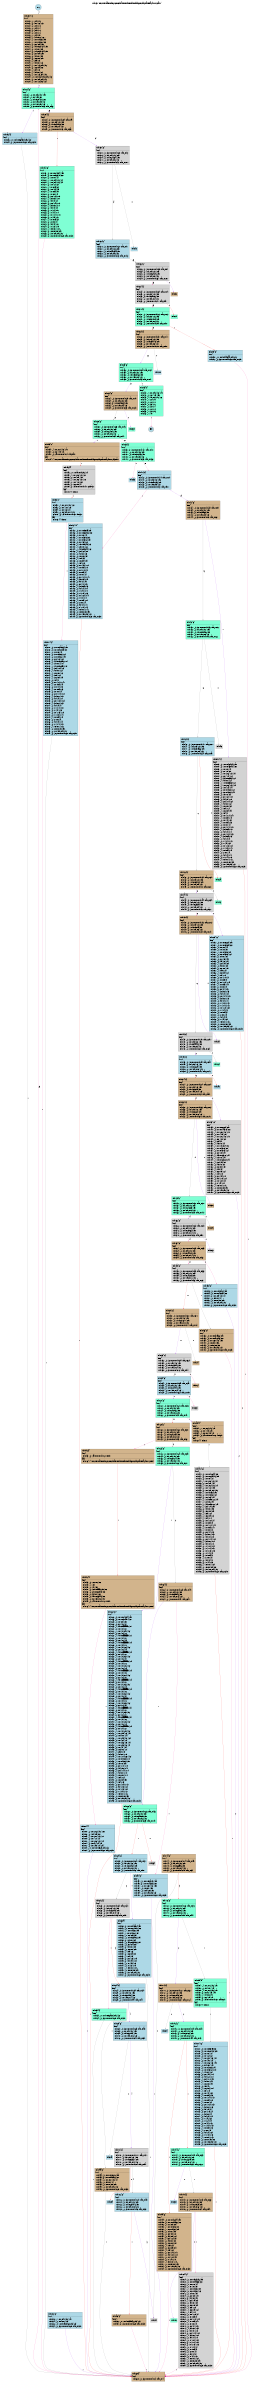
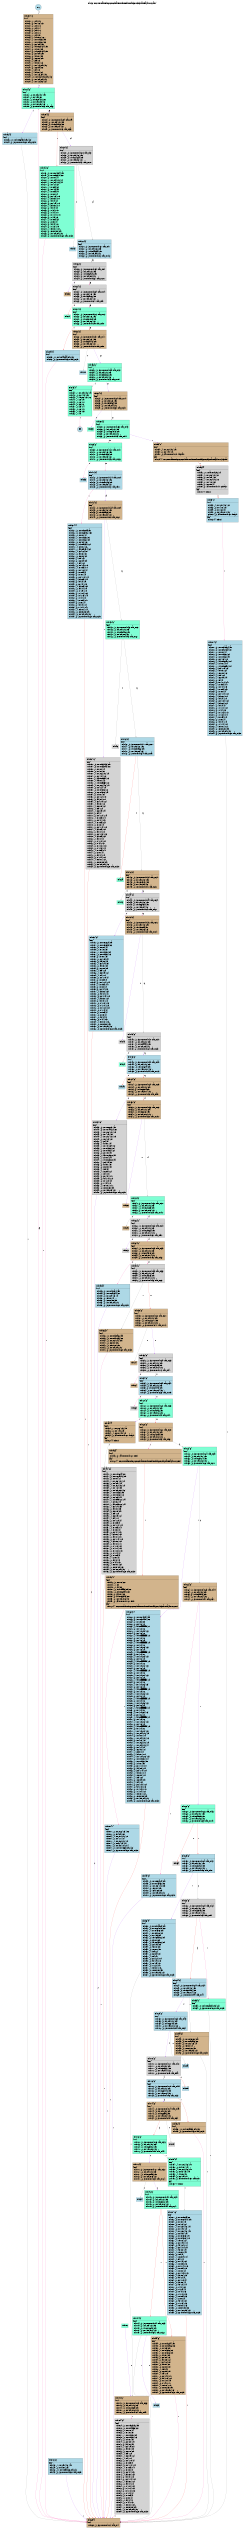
edge "0x401728 [28]" -> "0x4021bf": now "0x401728 [28]" -> "0x401744 [28]"
edge "0x4017d0 [28]" -> "0x4017ec": reversed
